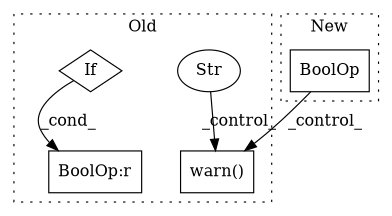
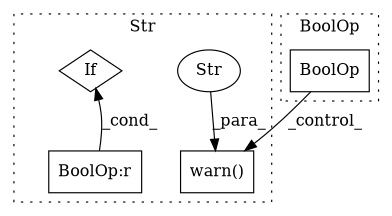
cluster "Old": label "Old" -> "Str"
cluster "New": label "New" -> "BoolOp"
edge "If" -> "BoolOp:r": reversed
edge "Str" -> "warn()": label "_control_" -> "_para_"
